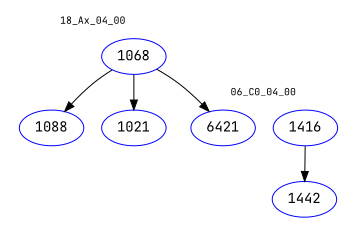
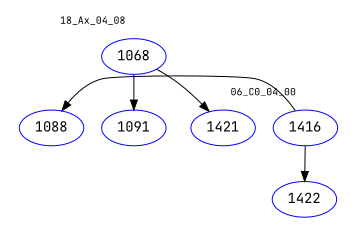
cluster "18_Ax_04_00": label "18_Ax_04_00" -> "18_Ax_04_08"
edge "1068" -> "1088": now "1416" -> "1088"
node "1021": label "1021" -> "1091"
node "6421": label "6421" -> "1421"
node "1442": label "1442" -> "1422"
